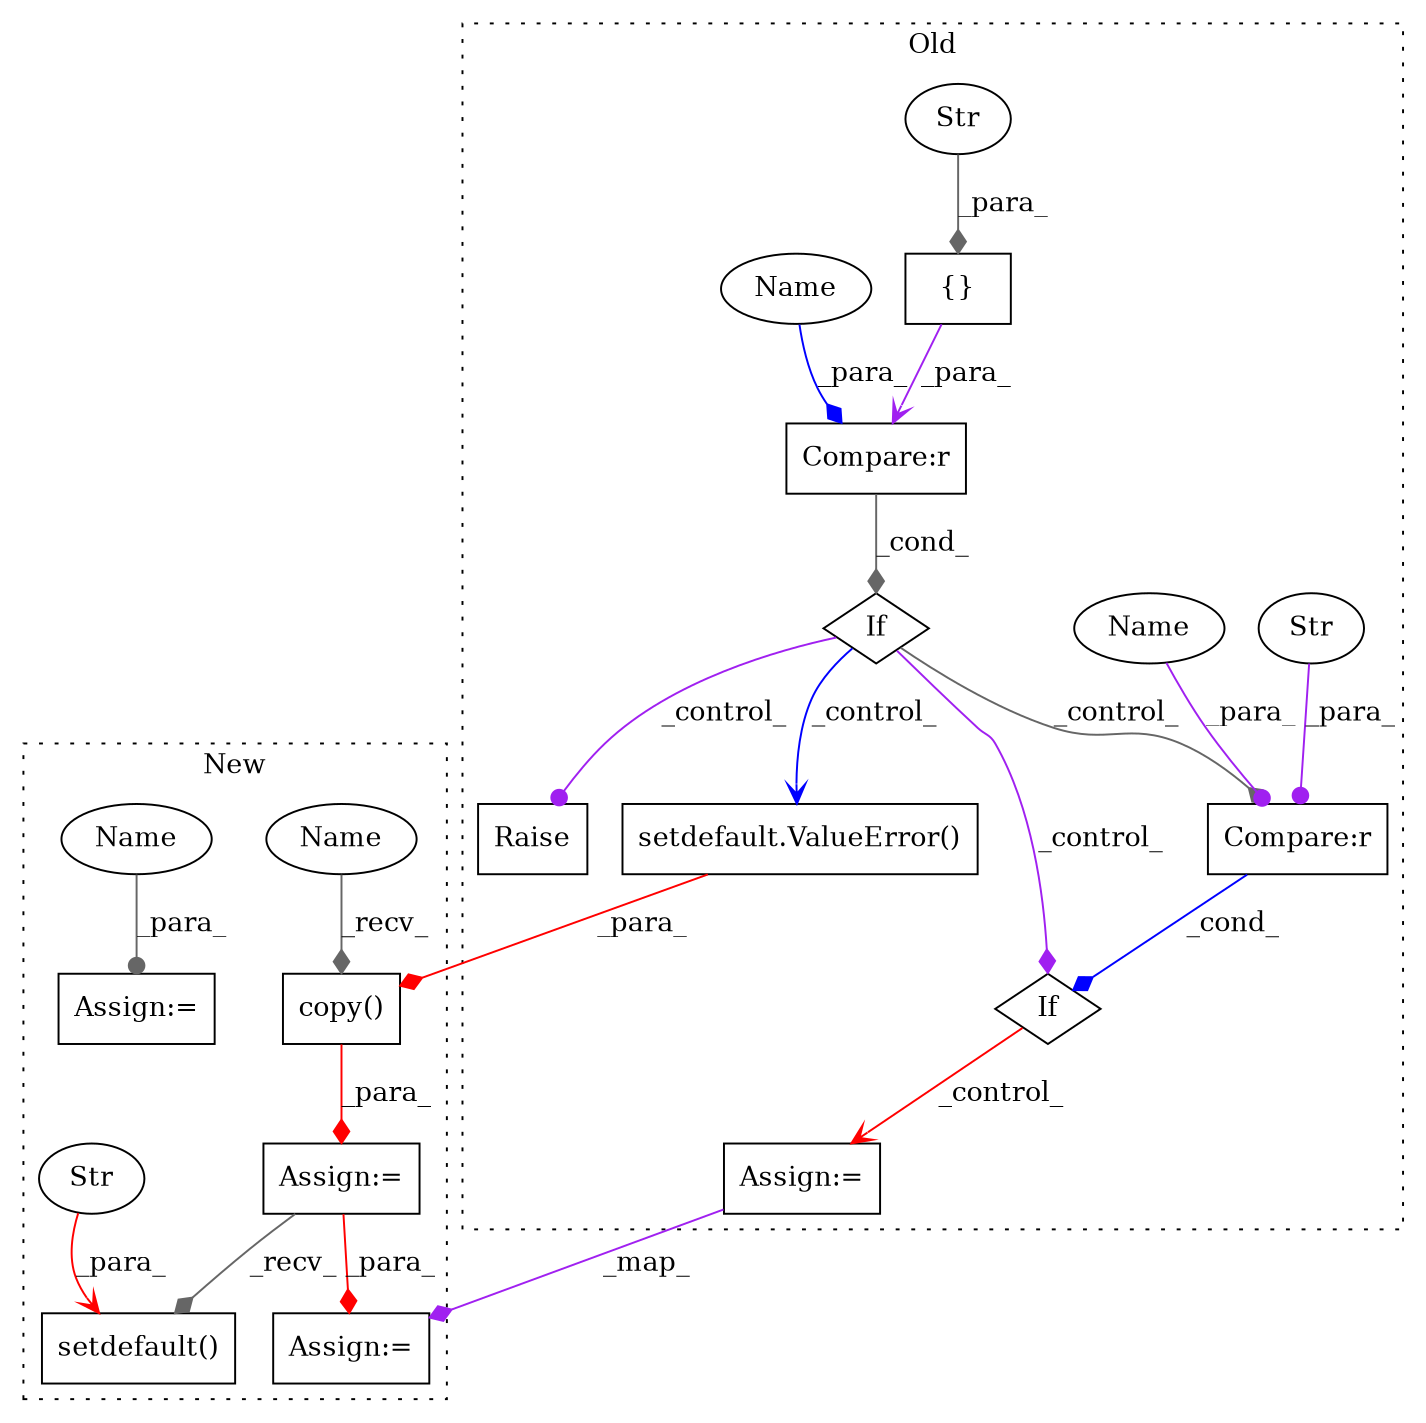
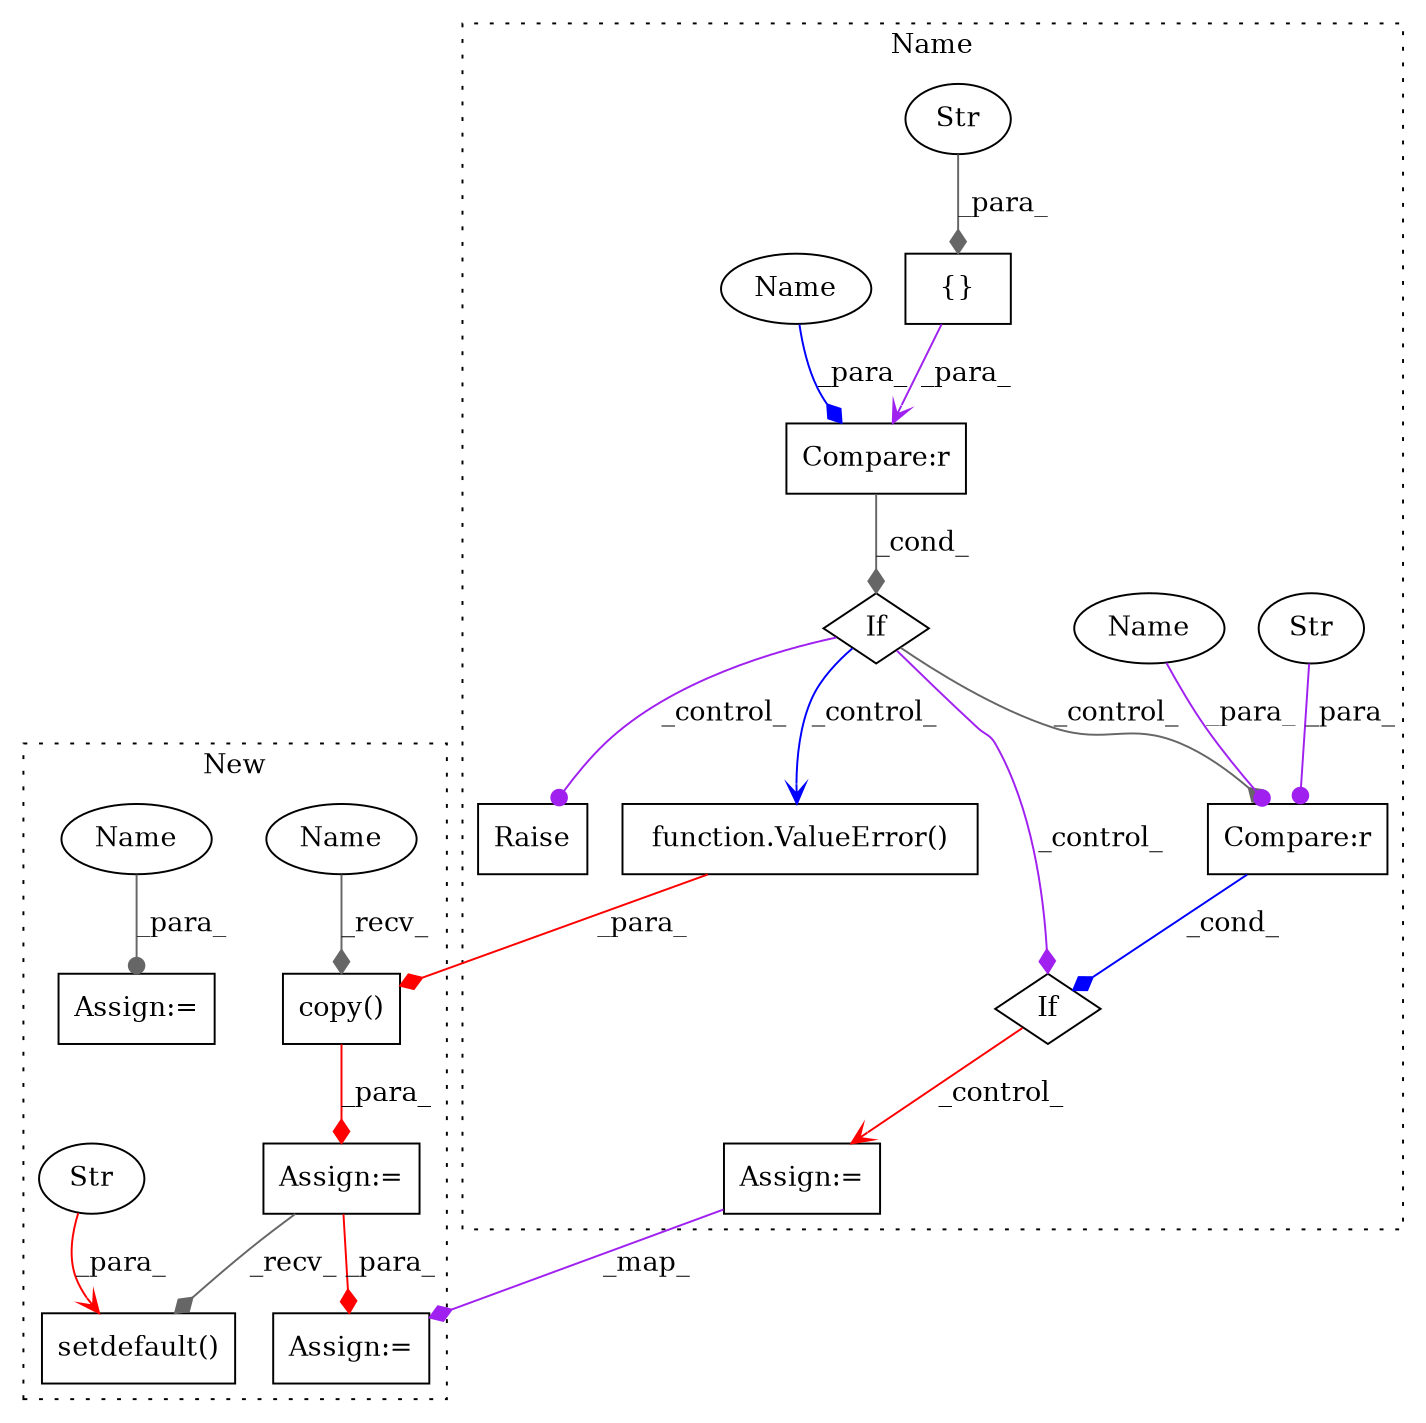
cluster "Old": label "Old" -> "Name"
node "setdefault.ValueError()": label "setdefault.ValueError()" -> "function.ValueError()"
